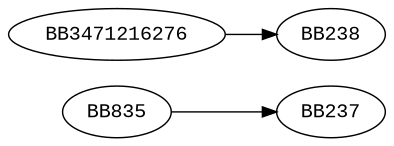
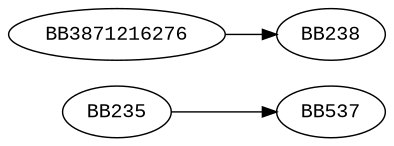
node "BB3471216276": label "BB3471216276" -> "BB3871216276"
node "BB835": label "BB835" -> "BB235"
node "BB237": label "BB237" -> "BB537"
